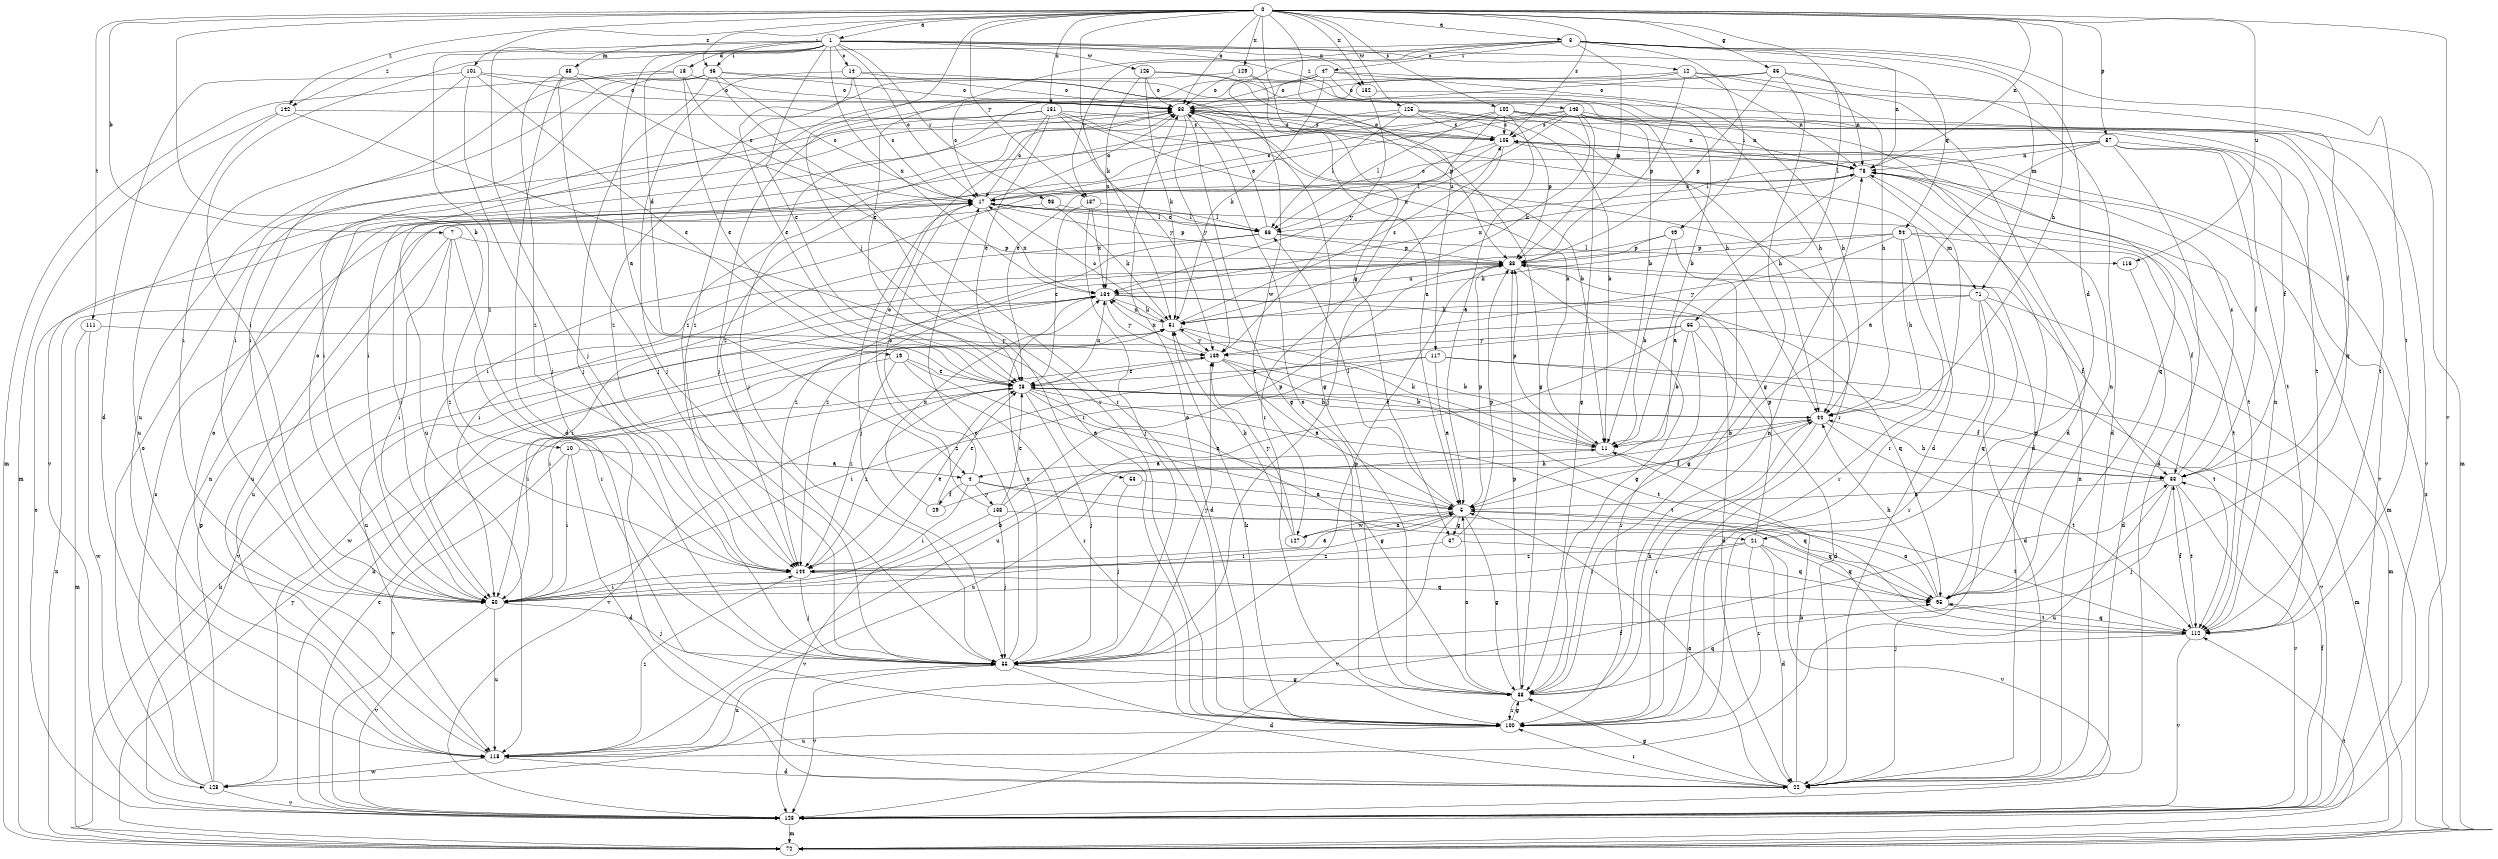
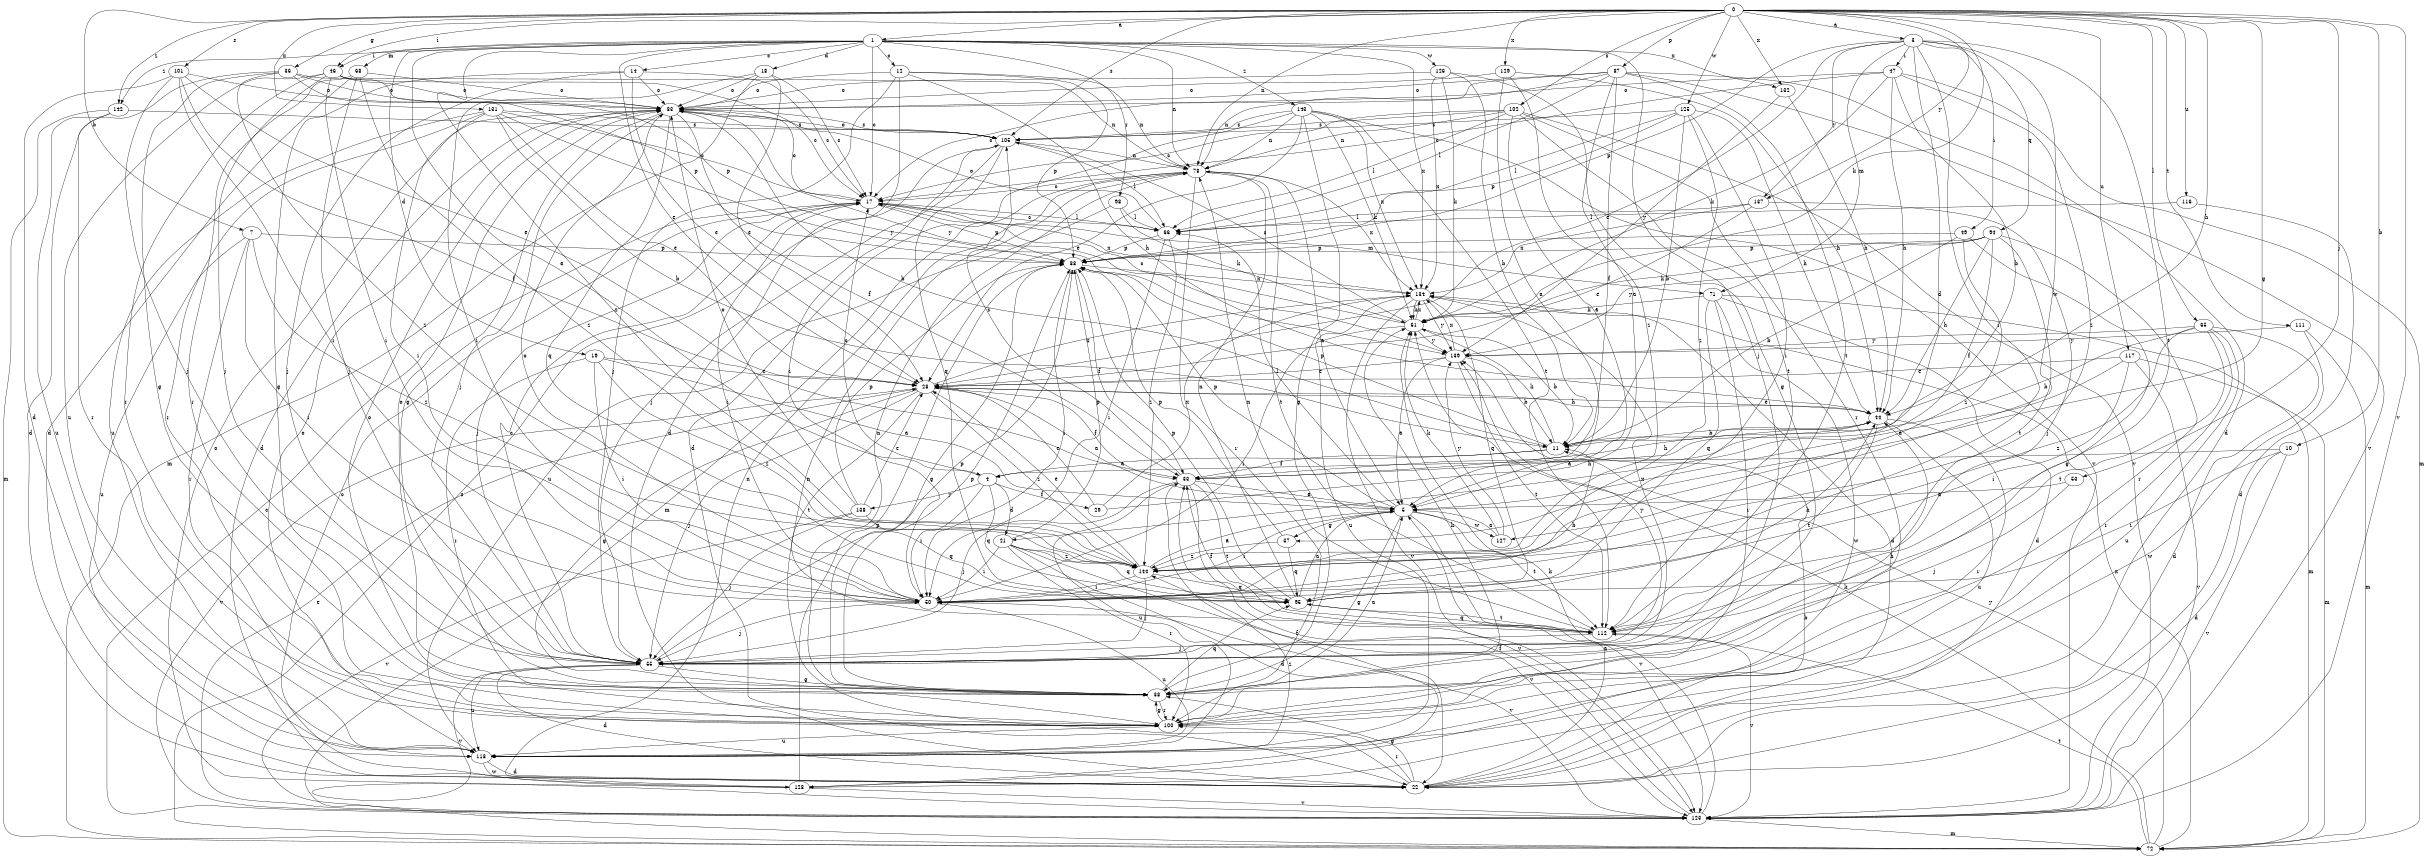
edge "0" -> "83": now "87" -> "83"
edge "66" -> "116": reversed
